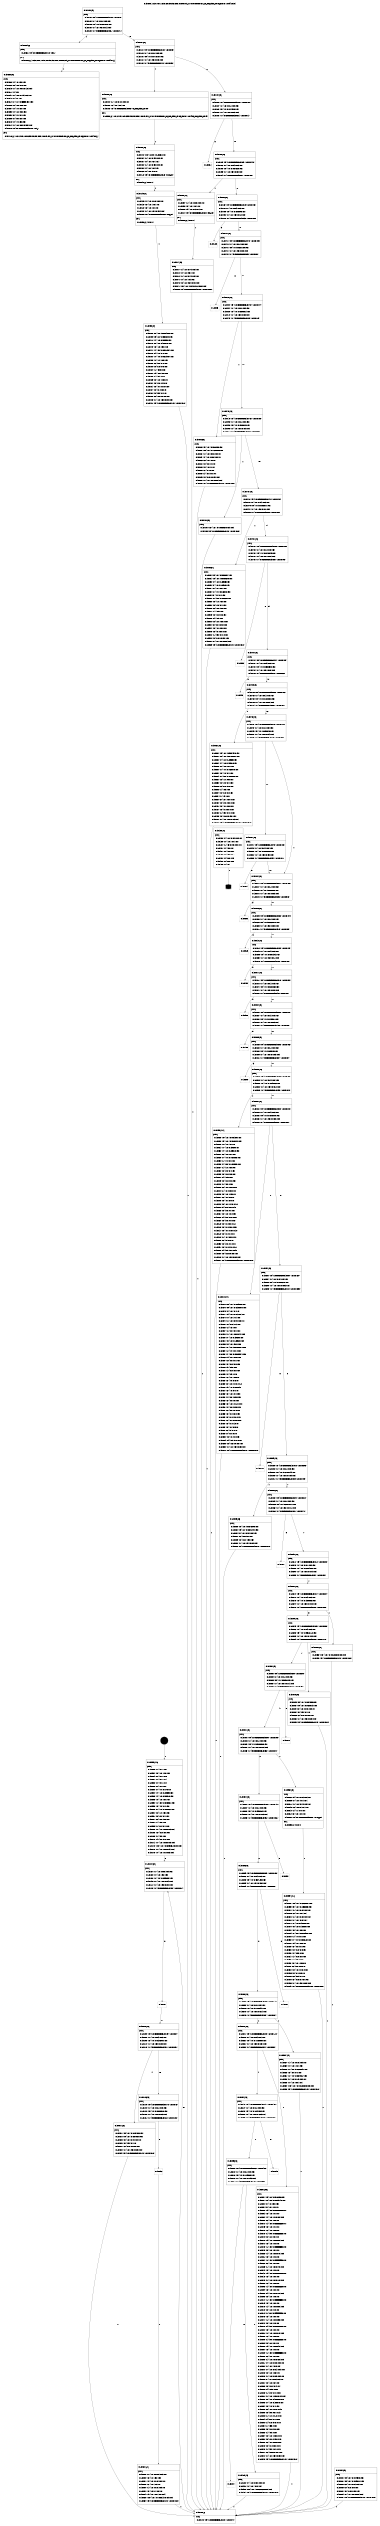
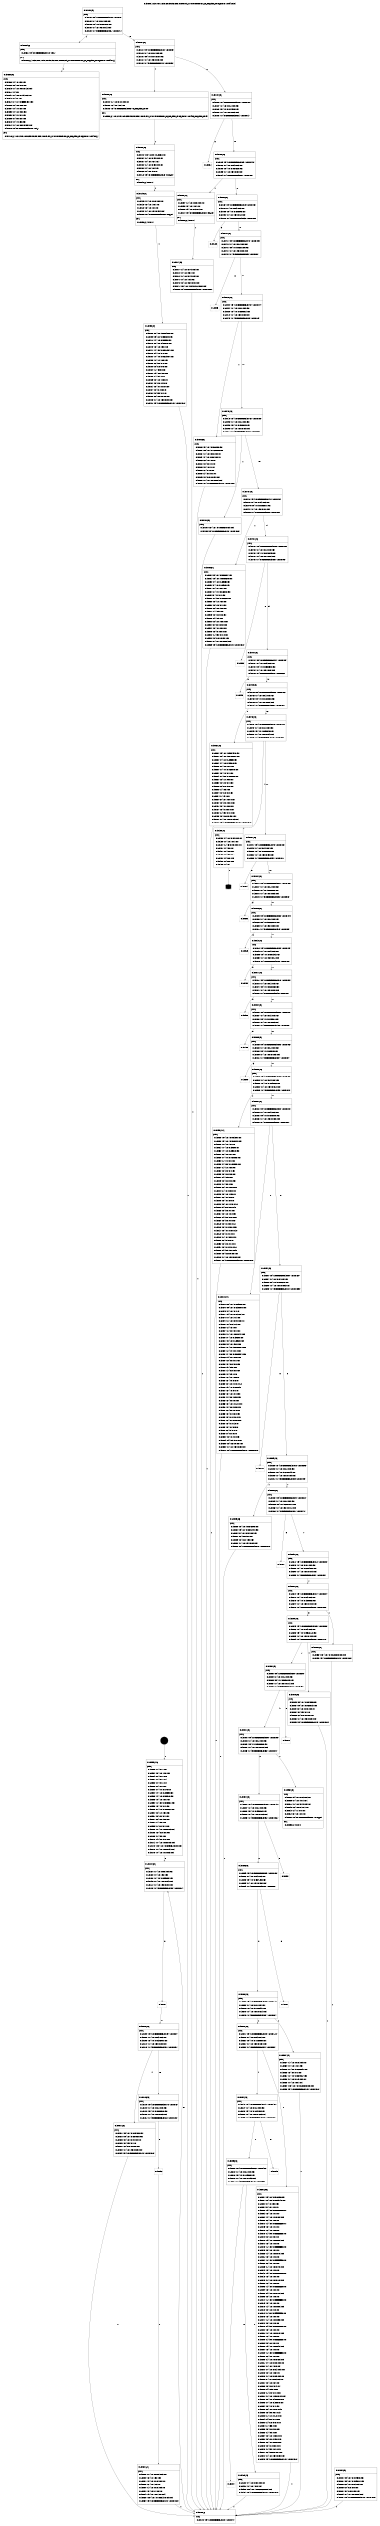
edge "0x4017da [28]" -> "0x401812 [28]": now "0x4017da [28]" -> "0x4024c9 [22]"
node "0x401e57 [114]": removed
